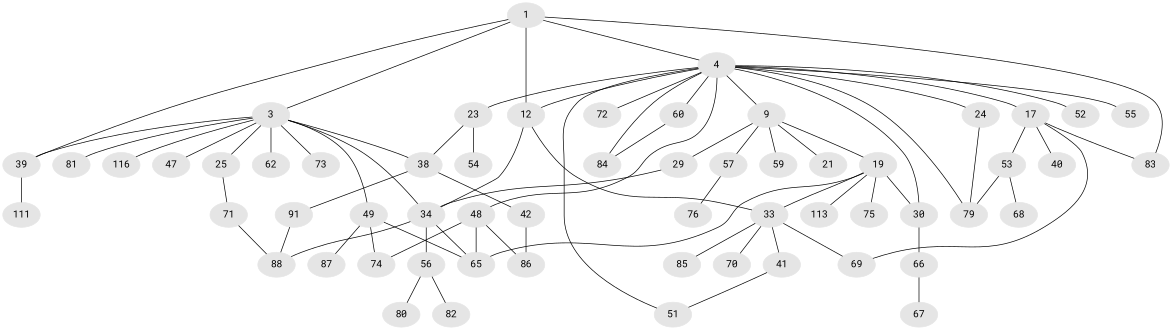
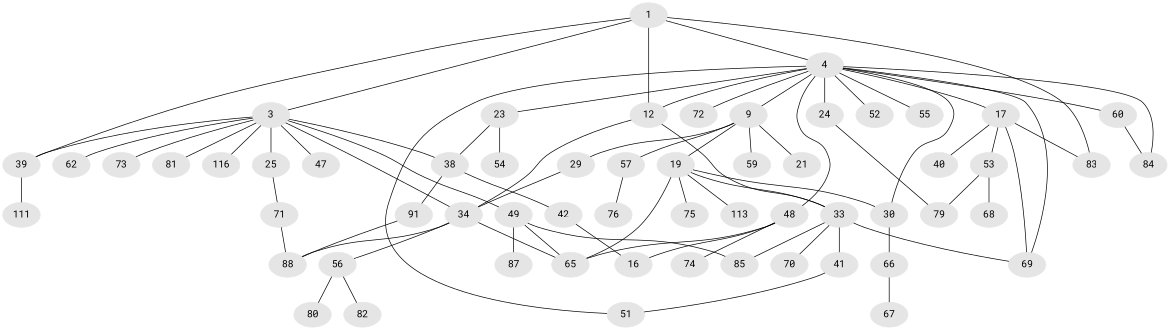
edge "4" -- "79": now "4" -- "69"
edge "49" -- "74": now "49" -- "85"
node "86": label "86" -> "16"
